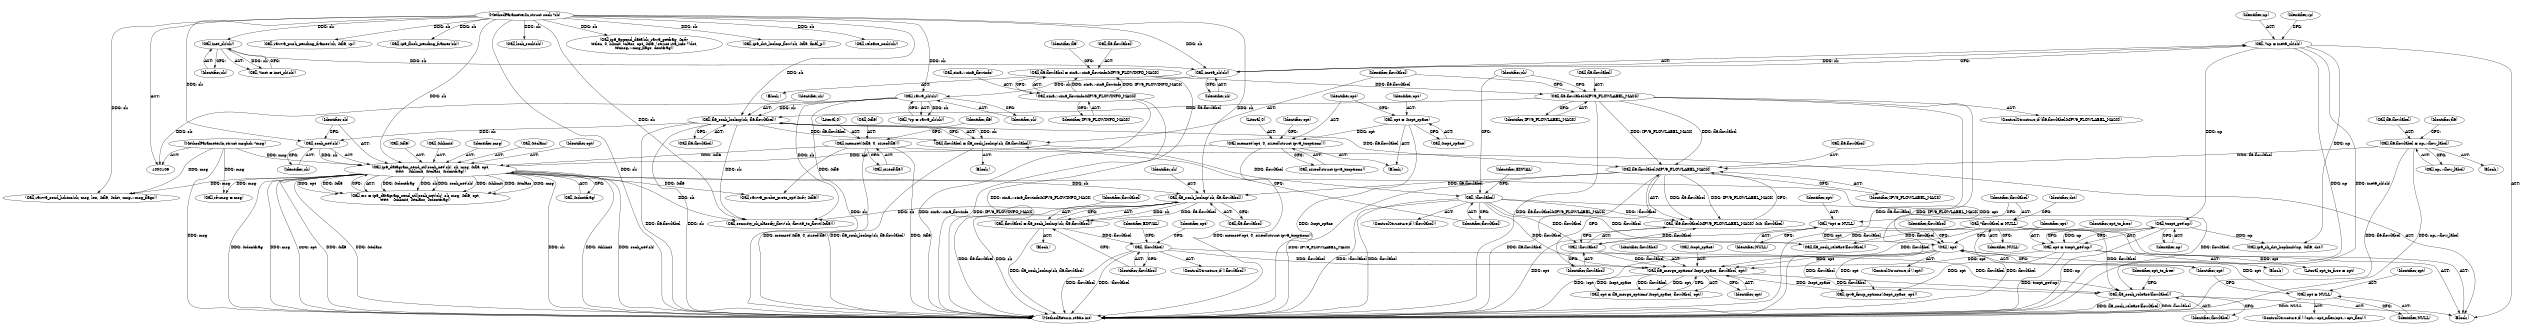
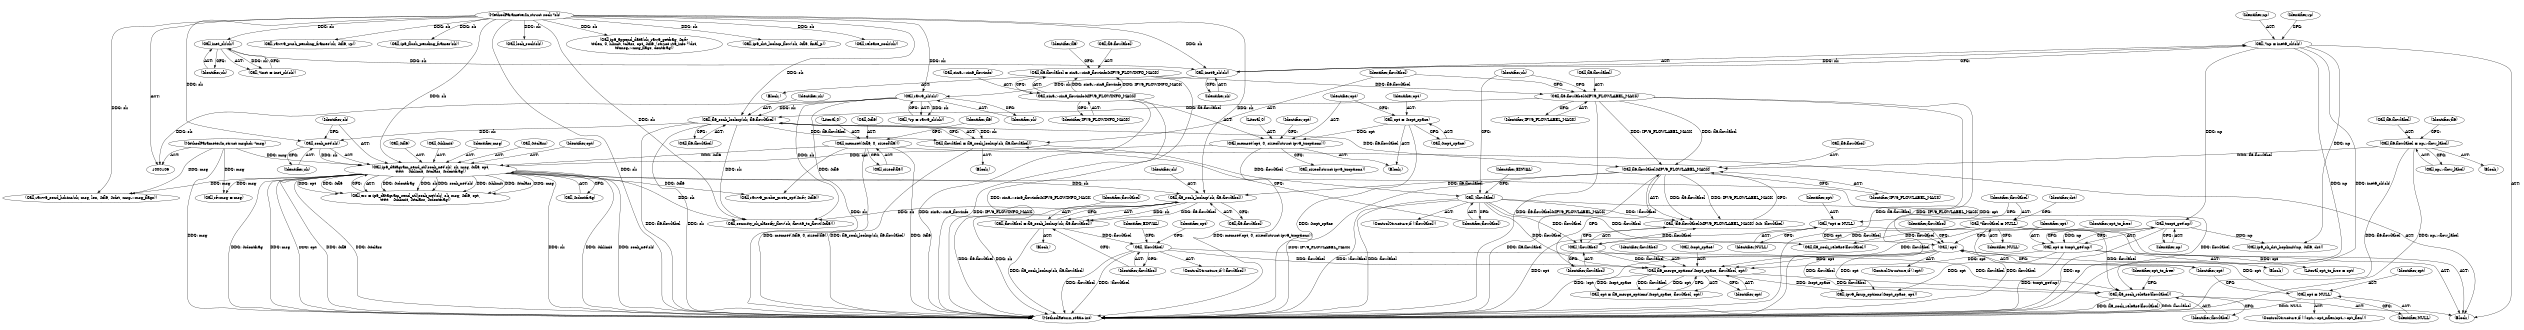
node "(ControlStructure,if (fl6.flowlabel&IPV6_FLOWLABEL_MASK))": removed
edge "(Call,sizeof(struct ipv6_txoptions))" -> "(Call,memset(opt, 0, sizeof(struct ipv6_txoptions)))": now "(Call,sin6->sin6_flowinfo&IPV6_FLOWINFO_MASK)" -> "(Call,memset(opt, 0, sizeof(struct ipv6_txoptions)))"
